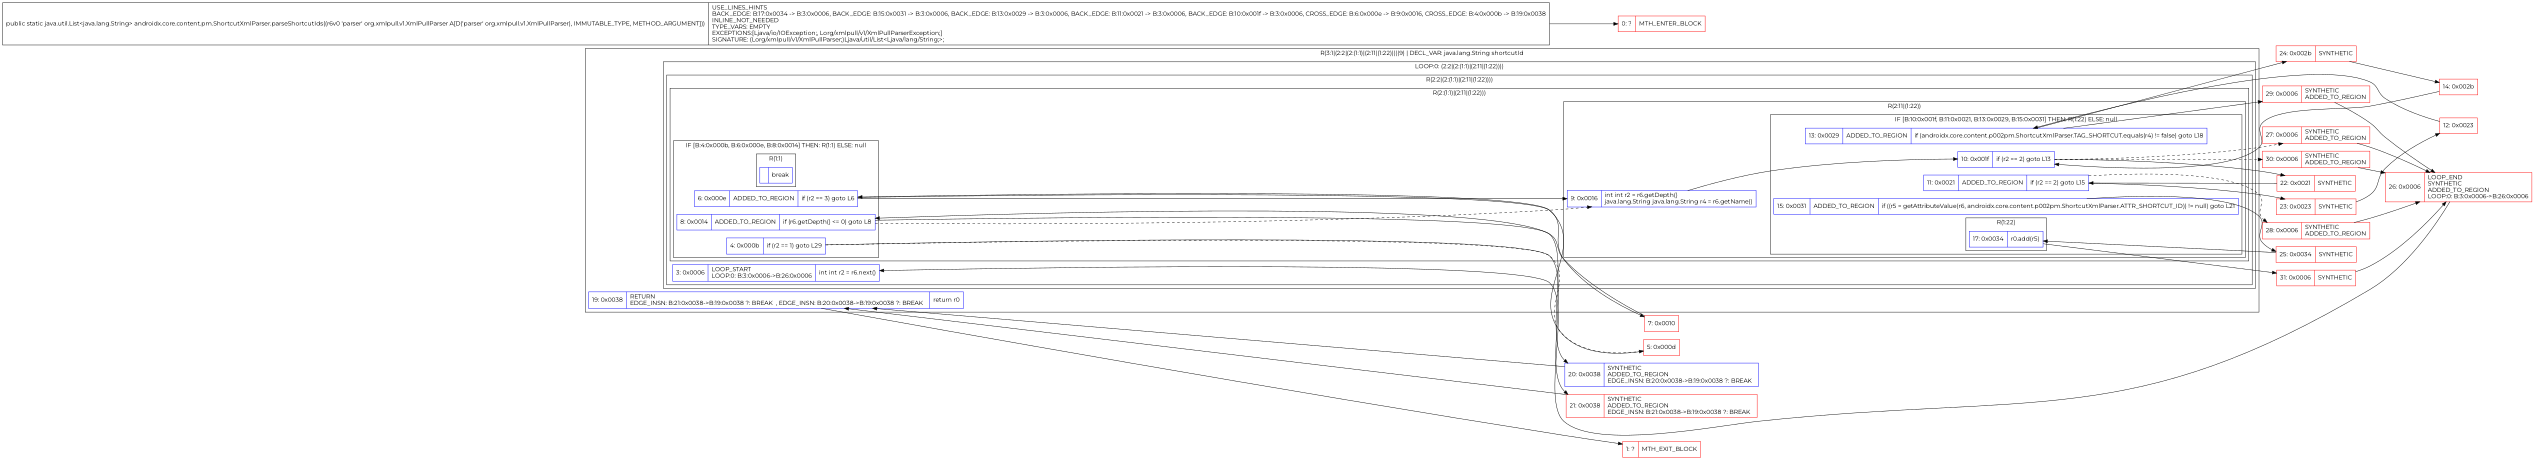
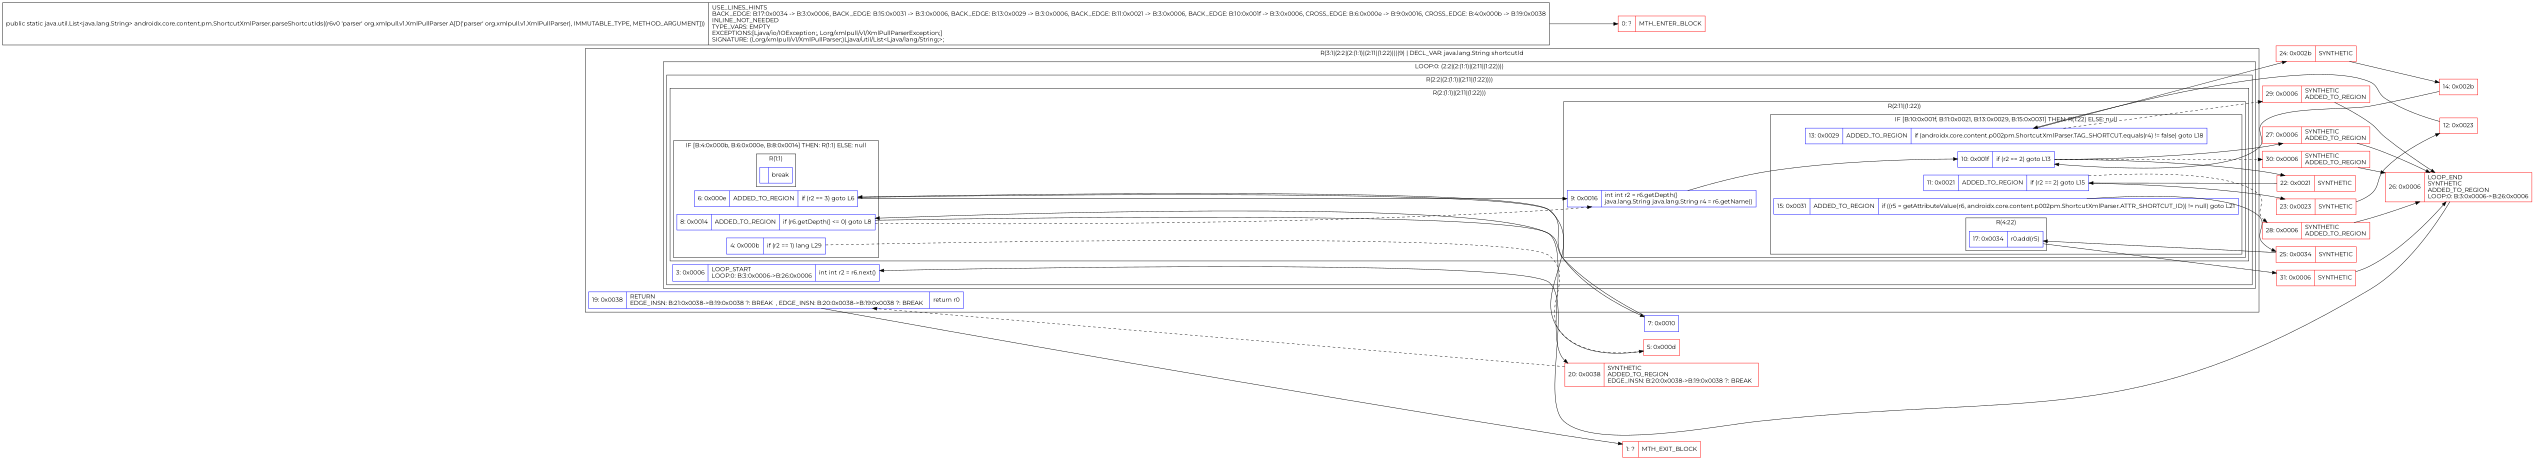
edge "13: 0x0029" -> "29: 0x0006": style solid -> dashed
edge "10: 0x001f" -> "27: 0x0006": style dashed -> solid
cluster "R(1:22)": label "R(1:22)" -> "R(4:22)"
node "4: 0x000b": text "if (r2 == 1) goto L29" -> "if (r2 == 1) lang L29"
node "7: 0x0010": color red -> blue
edge "20: 0x0038" -> "19: 0x0038": style solid -> dashed
node "20: 0x0038": color blue -> red
node "21: 0x0038": removed
